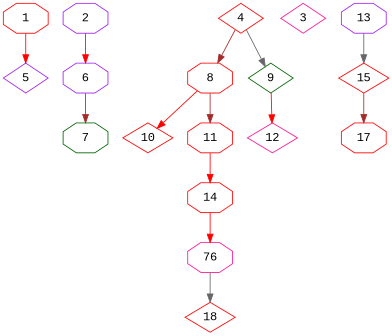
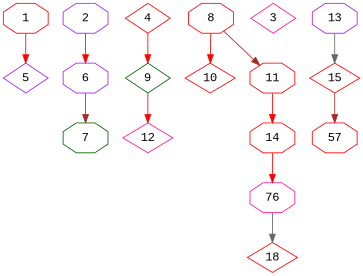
edge "4" -> "8": removed
edge "4" -> "9": color gray40 -> red
node "17": label "17" -> "57"
